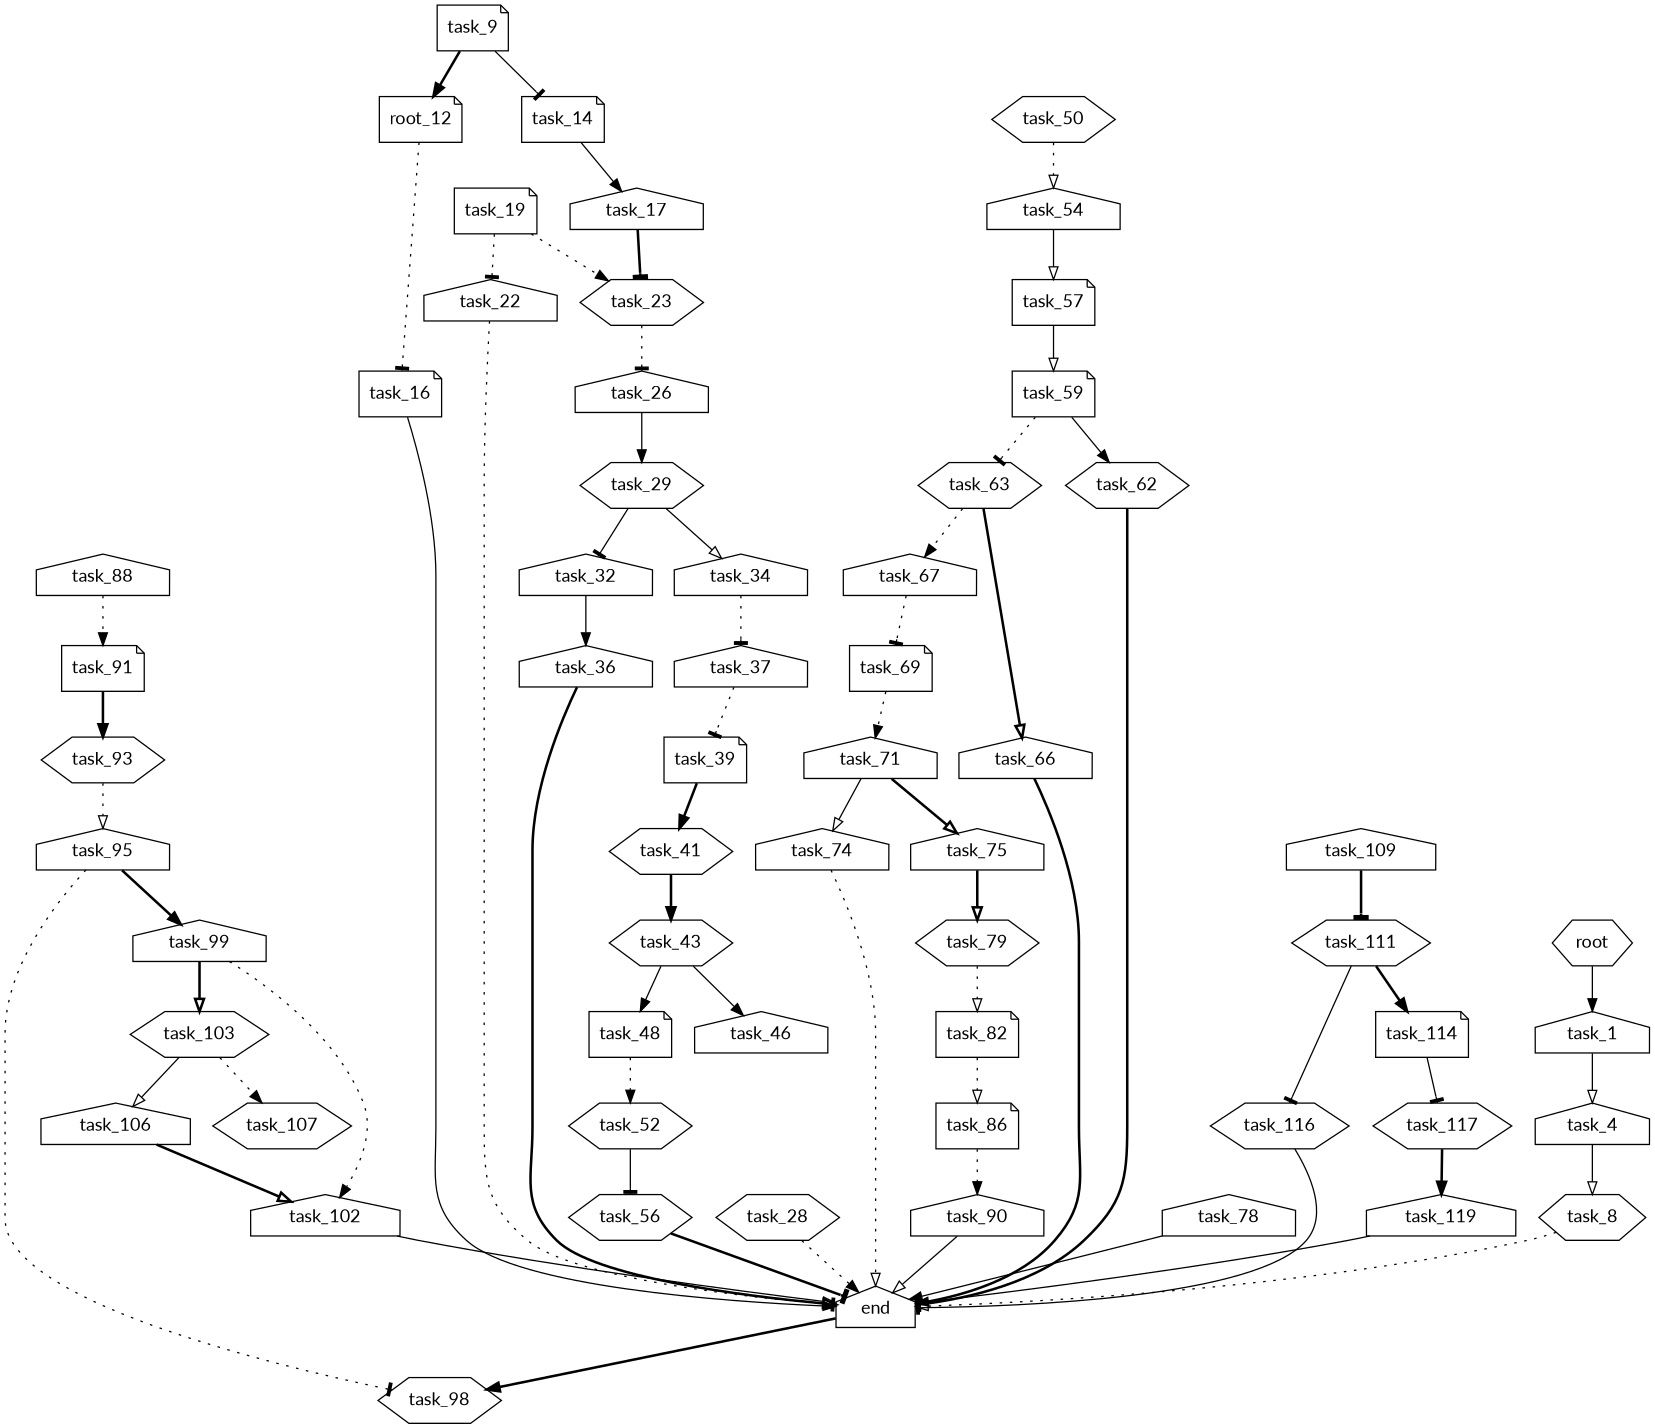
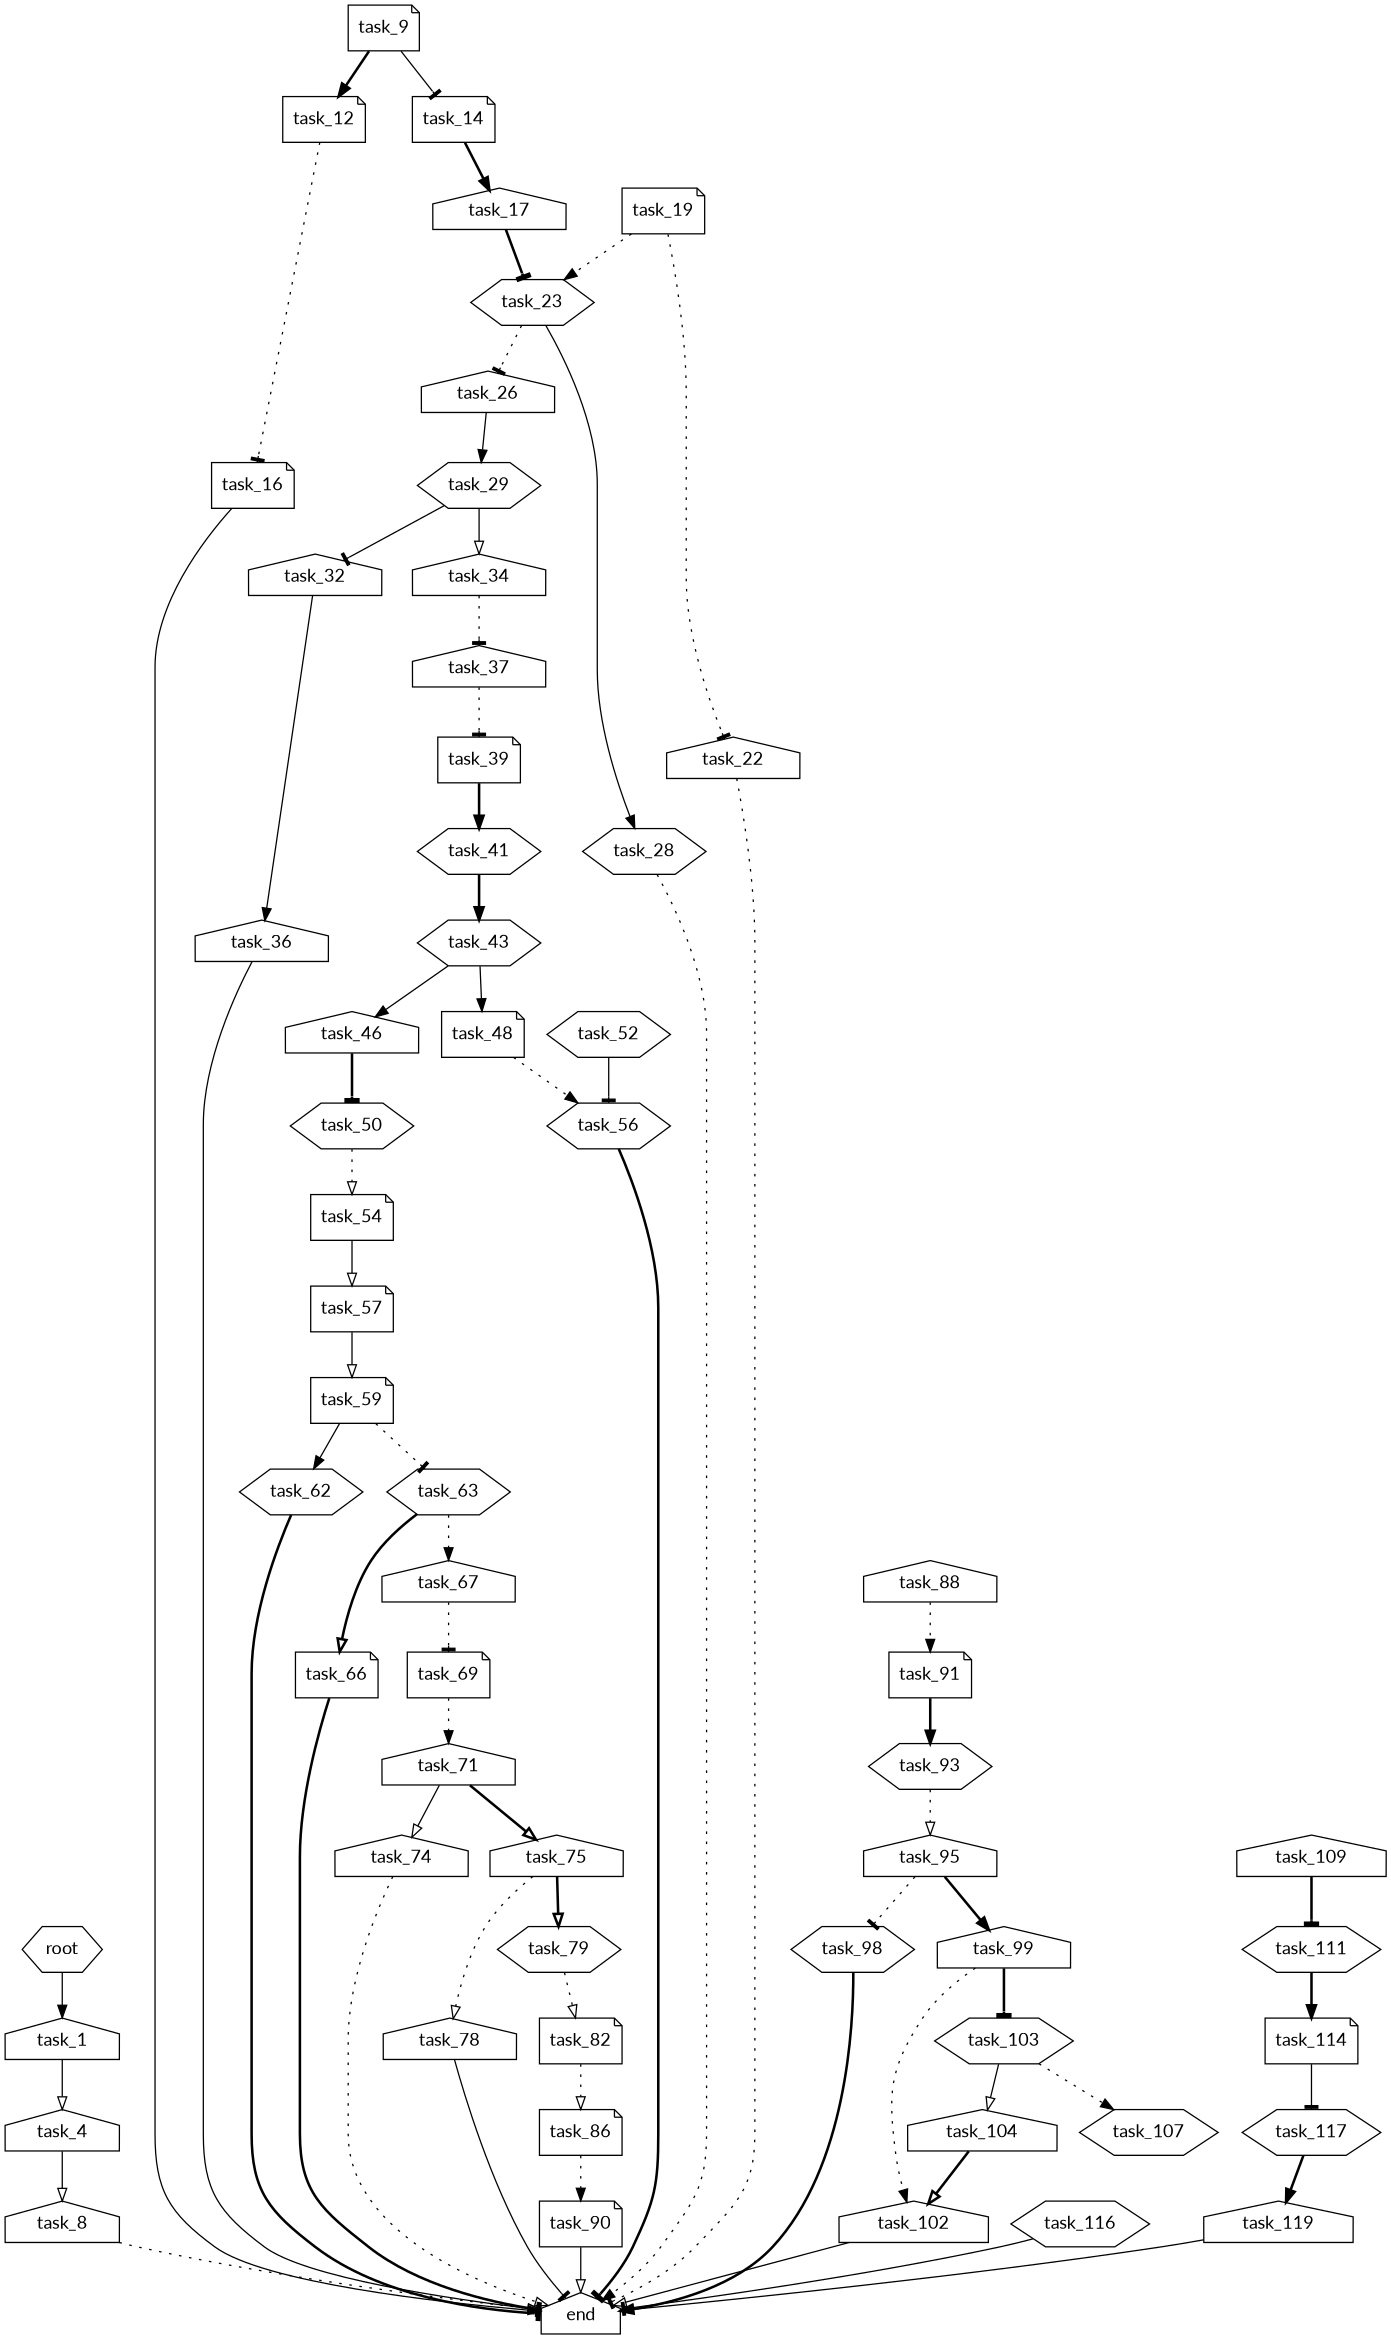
node "root_12": label "root_12" -> "task_12"
edge "task_14" -> "task_17": style solid -> bold
node "task_54": shape house -> note
edge "task_23" -> "task_28": added
node "task_66": shape house -> note
edge "task_99" -> "task_103": arrowhead onormal -> tee
edge "task_111" -> "task_116": removed
edge "task_48" -> "task_52": now "task_48" -> "task_56"
edge "task_46" -> "task_50": added
edge "task_36" -> "end": style bold -> solid
node "task_106": label "task_106" -> "task_104"
node "task_90": shape house -> note
node "task_8": shape hexagon -> house
edge "task_78" -> "end": arrowhead normal -> tee
edge "end" -> "task_98": reversed
edge "task_75" -> "task_78": added
